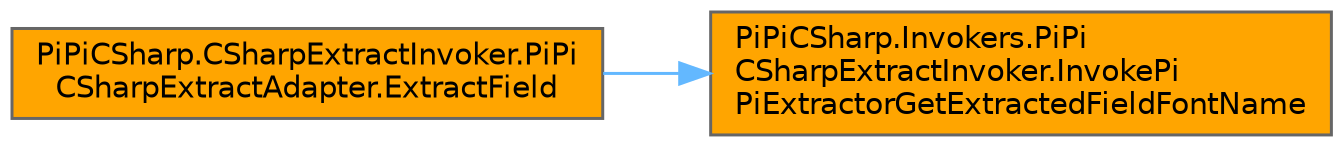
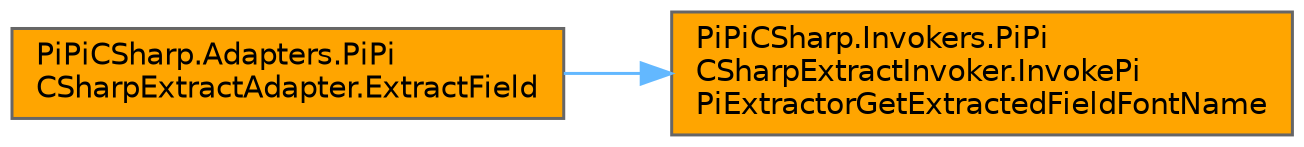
node "PiPiCSharp.CSharpExtractInvoker.PiPi CSharpExtractAdapter.ExtractField": label "PiPiCSharp.CSharpExtractInvoker.PiPi CSharpExtractAdapter.ExtractField" -> "PiPiCSharp.Adapters.PiPi CSharpExtractAdapter.ExtractField"
